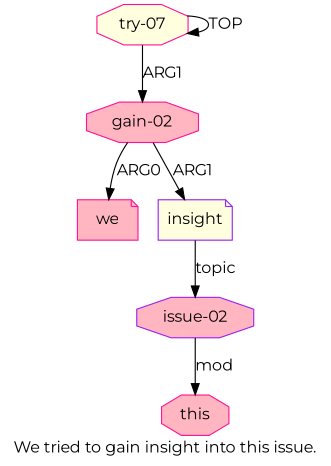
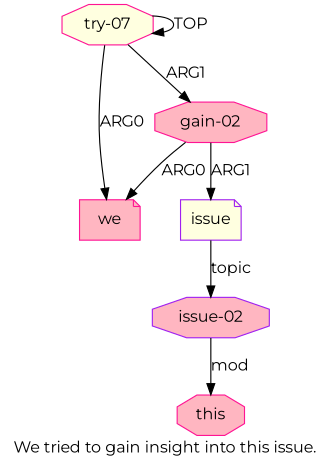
edge "try-07" -> "we": added, label "ARG0"
node "insight": label "insight" -> "issue"
